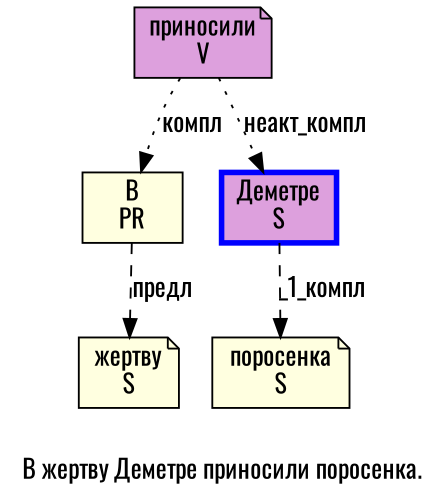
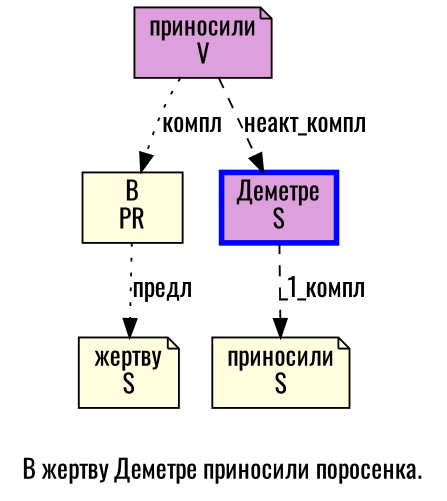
edge "приносили V" -> "Деметре S": style dotted -> dashed
edge "В PR" -> "жертву S": style dashed -> dotted
node "поросенка S": label "поросенка S" -> "приносили S"
